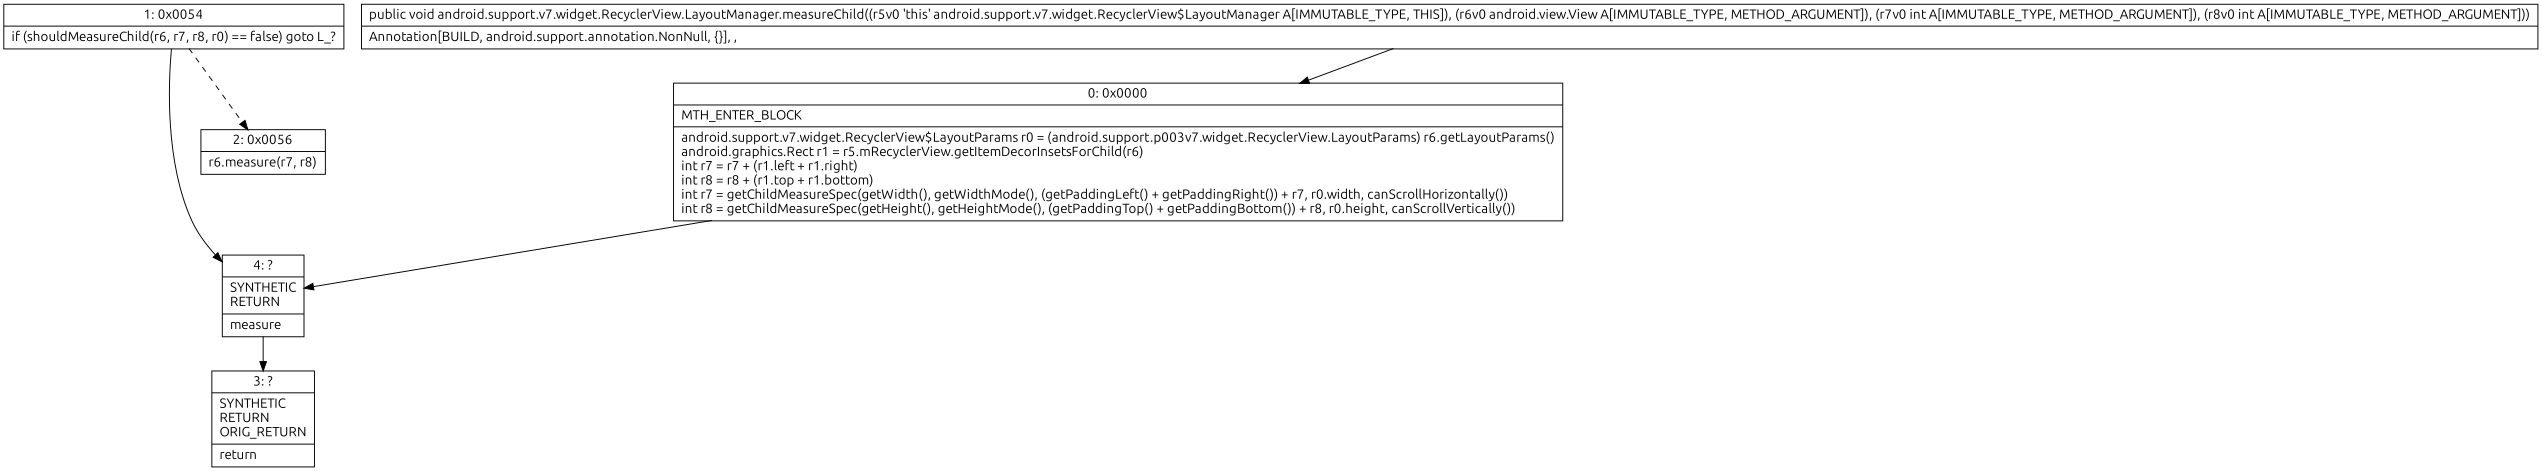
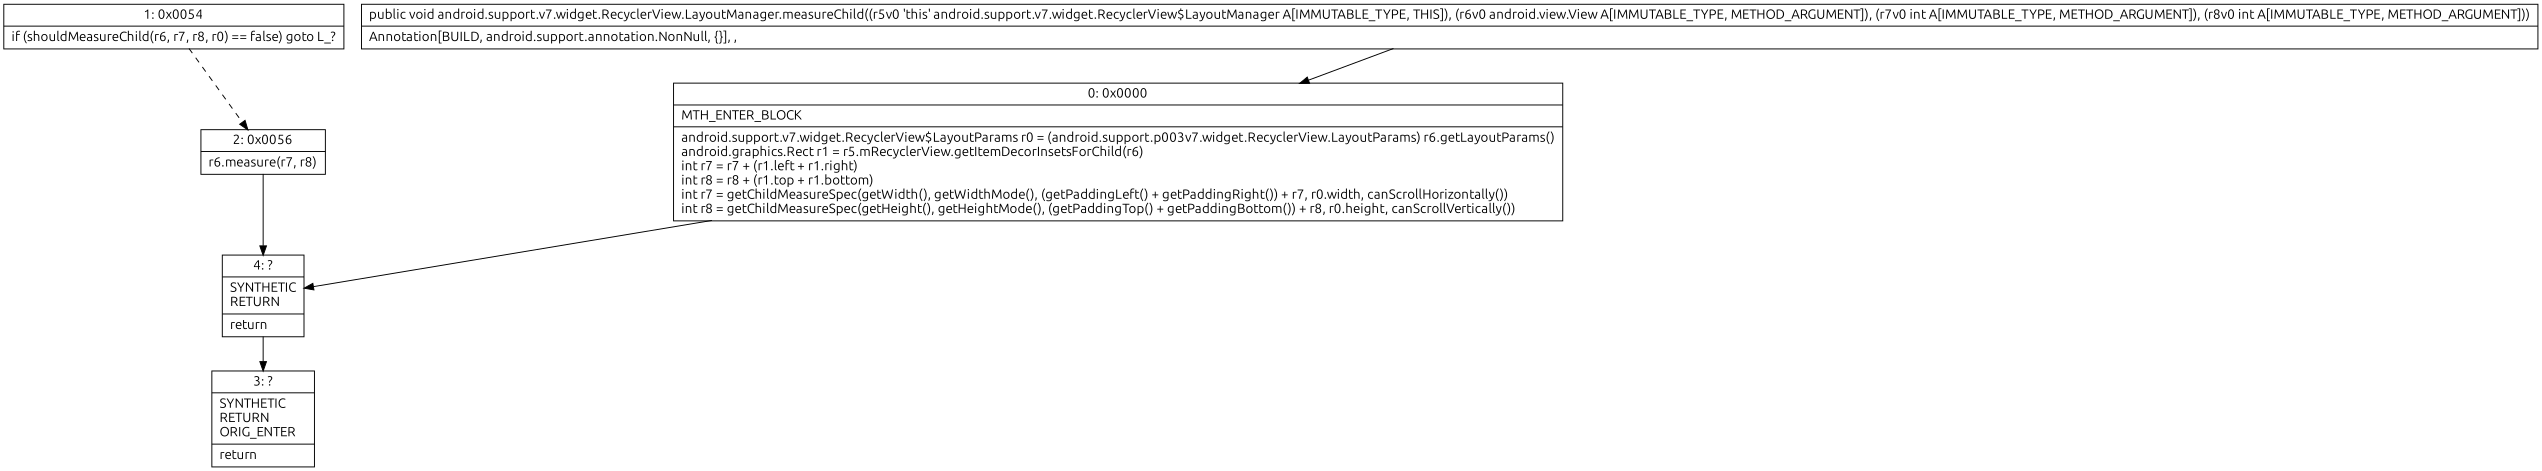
edge "1: 0x0054" -> "4: ?": now "2: 0x0056" -> "4: ?"
node "4: ?": text "measure" -> "return"
node "3: ?": text "ORIG_RETURN" -> "ORIG_ENTER"
